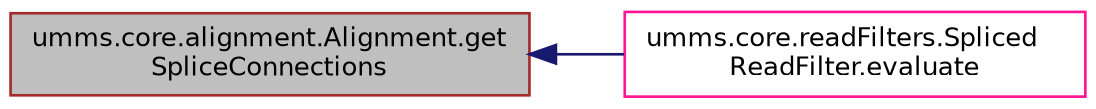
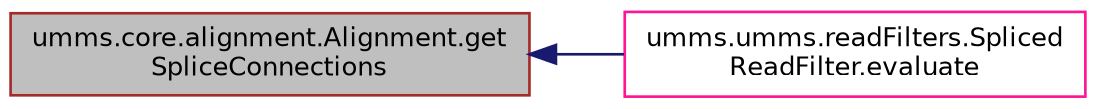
node "umms.core.readFilters.Spliced ReadFilter.evaluate": label "umms.core.readFilters.Spliced ReadFilter.evaluate" -> "umms.umms.readFilters.Spliced ReadFilter.evaluate"
